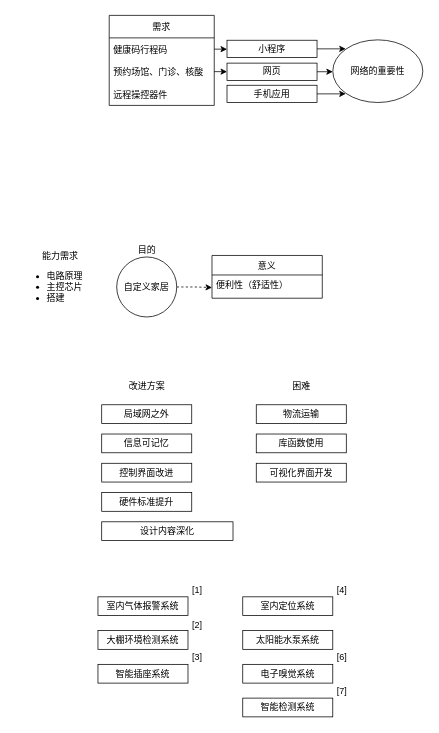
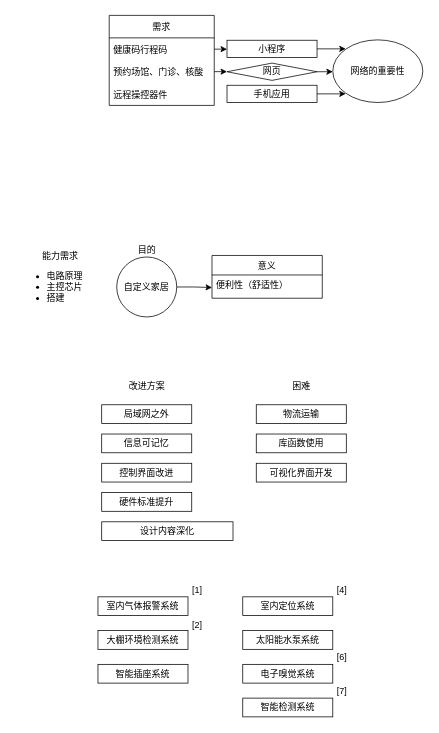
node "网页": shape rectangle -> diamond
edge "自定义家居" -> "意义": style dashed -> solid
node "[3]": removed
